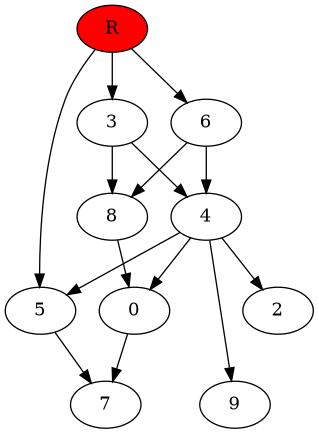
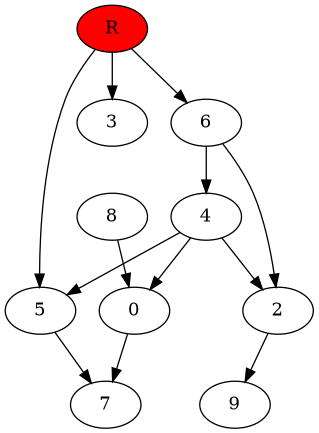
edge "3" -> "8": removed
edge "3" -> "4": removed
edge "6" -> "8": now "6" -> "2"
edge "4" -> "9": now "2" -> "9"
